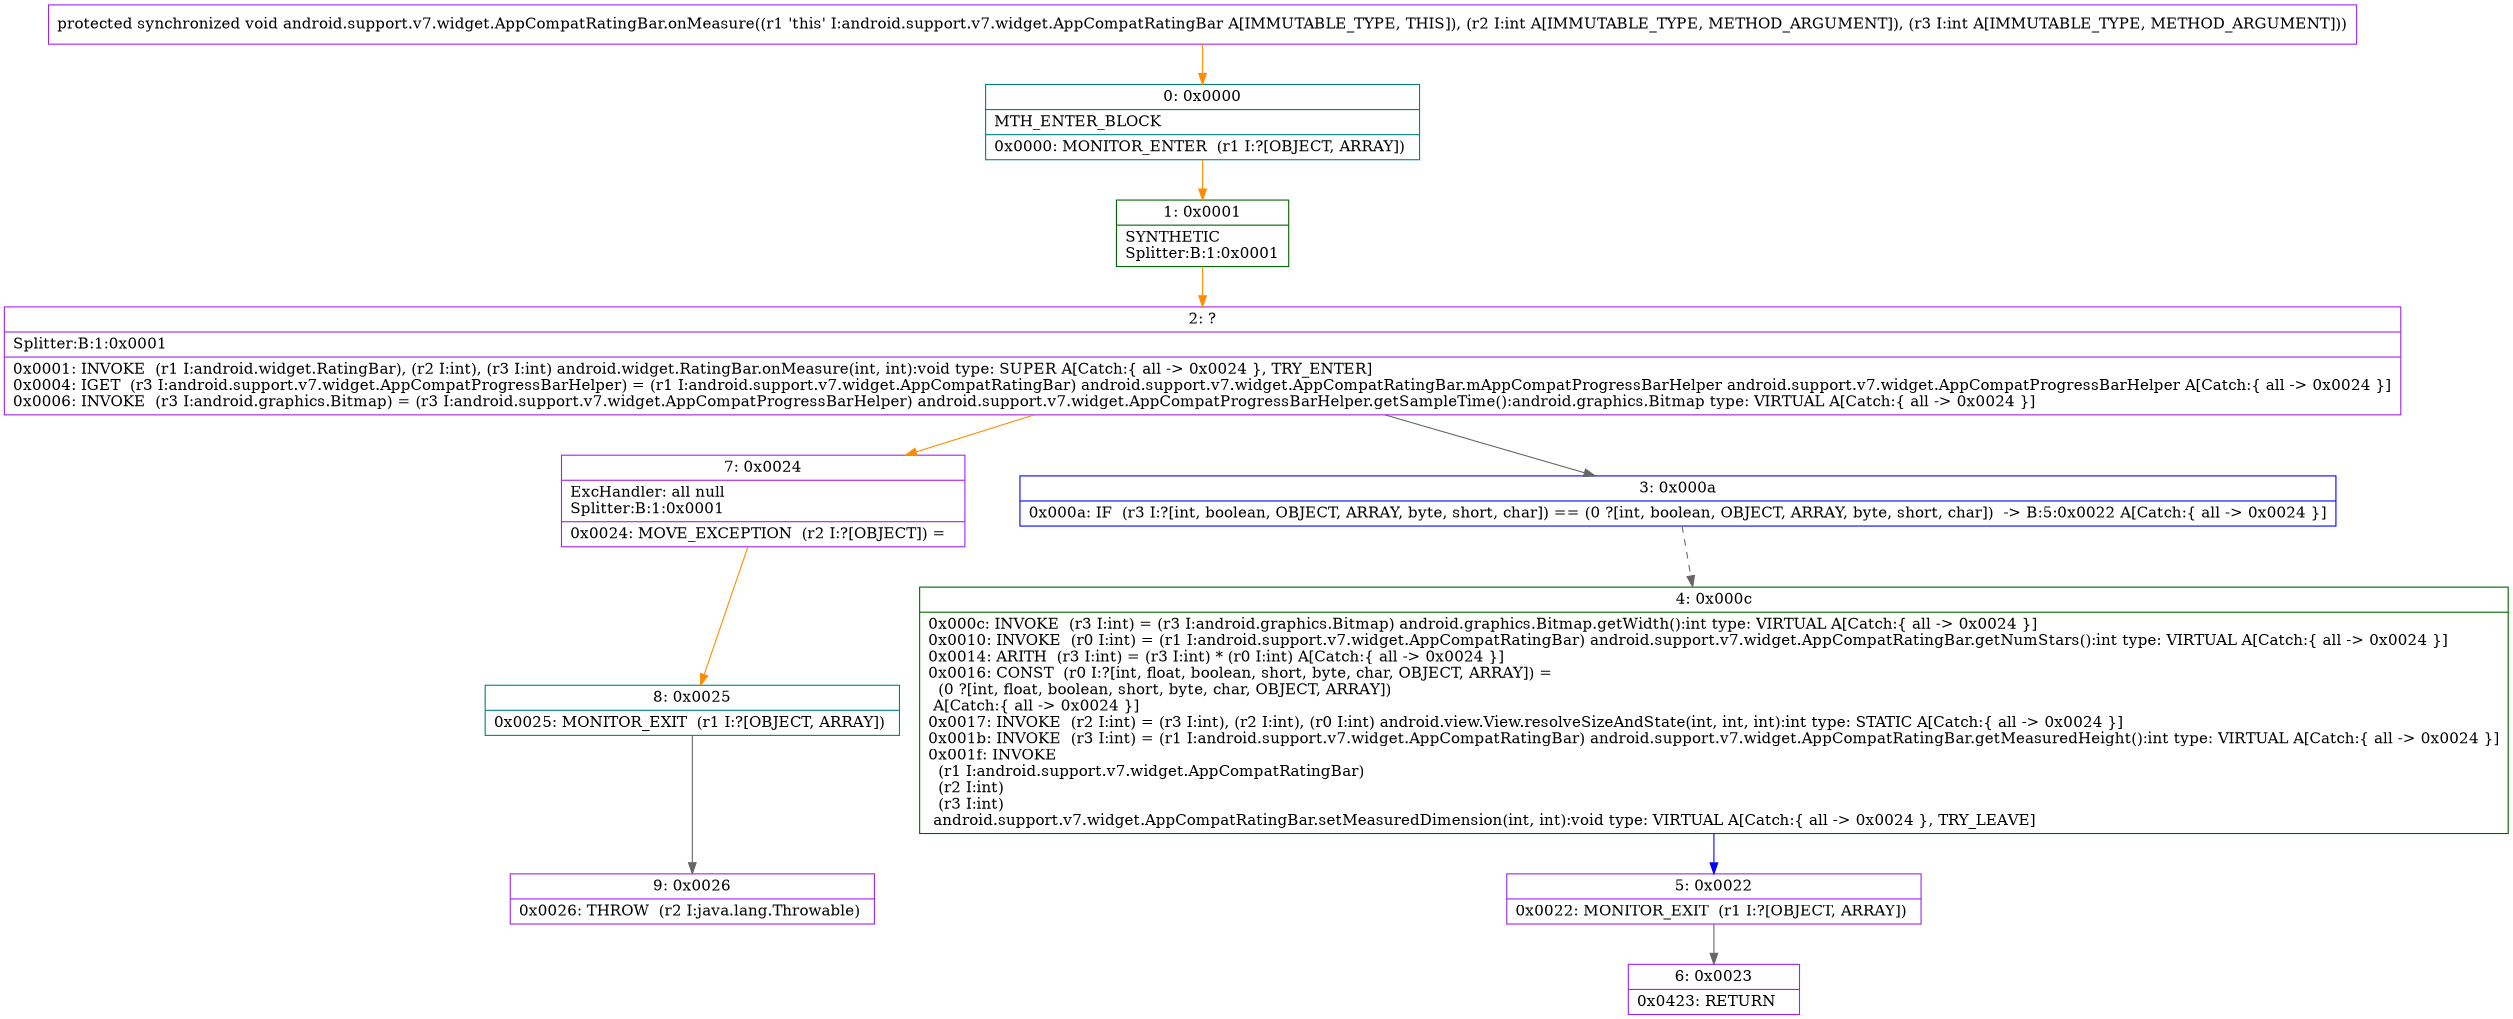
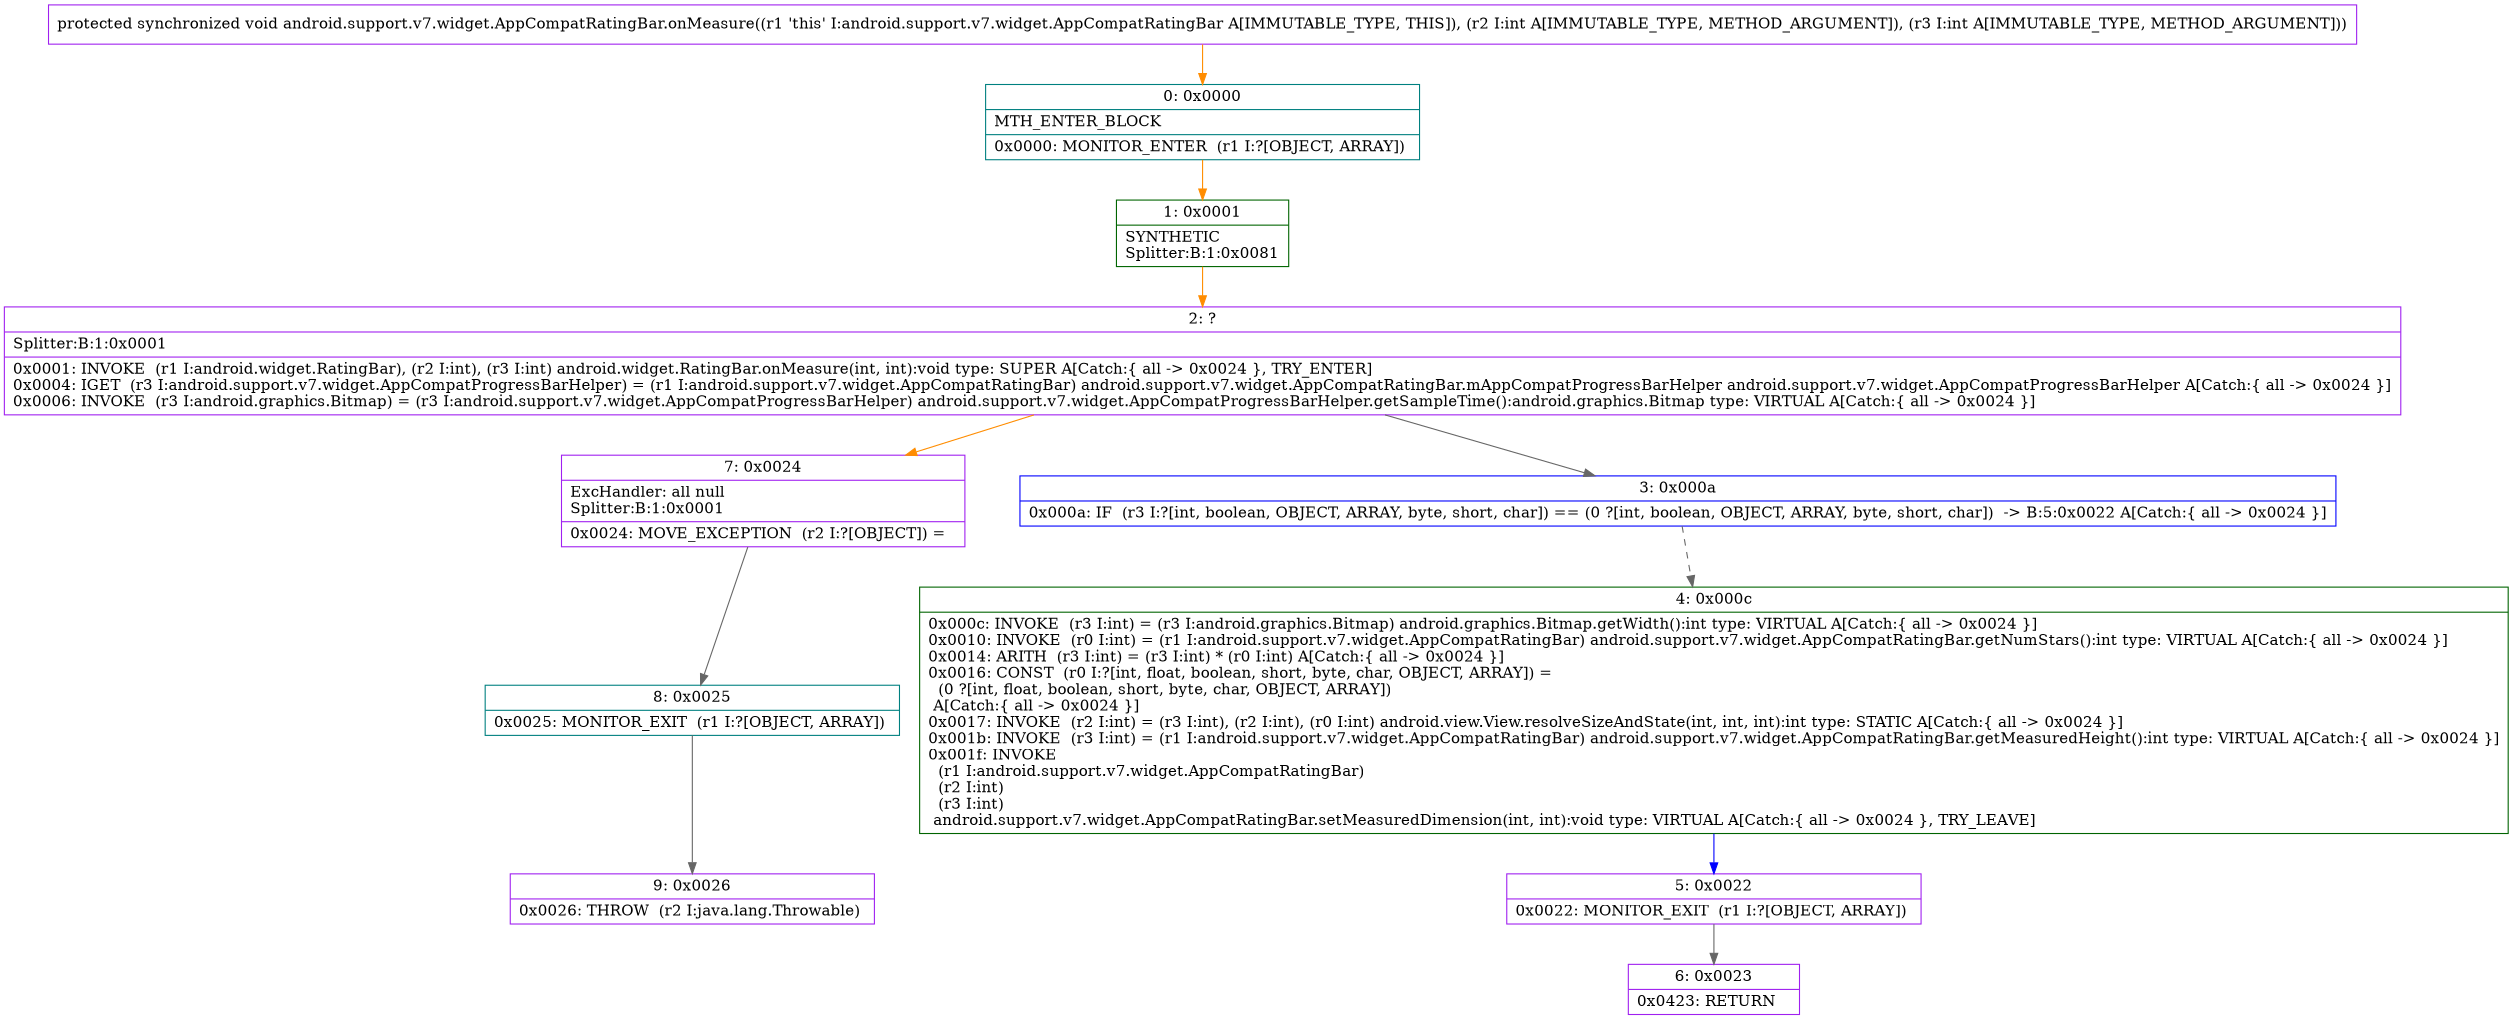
node "1: 0x0001": text "Splitter:B:1:0x0001" -> "Splitter:B:1:0x0081"
edge "7: 0x0024" -> "8: 0x0025": color darkorange -> gray40
